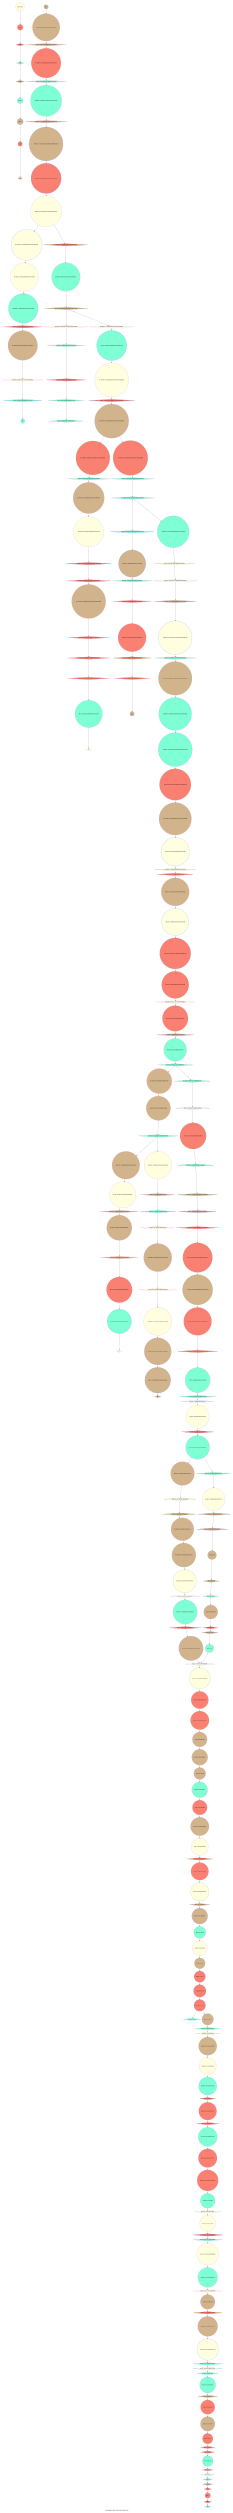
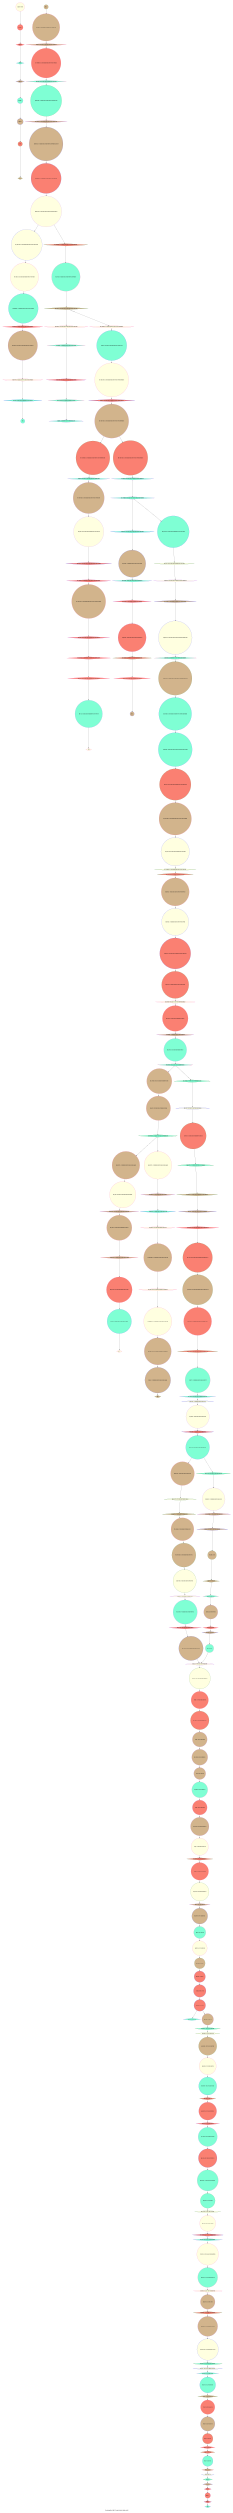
node "68 | 5 15 16 : 0 1 2 3 4 5 8 9 20 21 22 23 24": fillcolor salmon -> aquamarine
